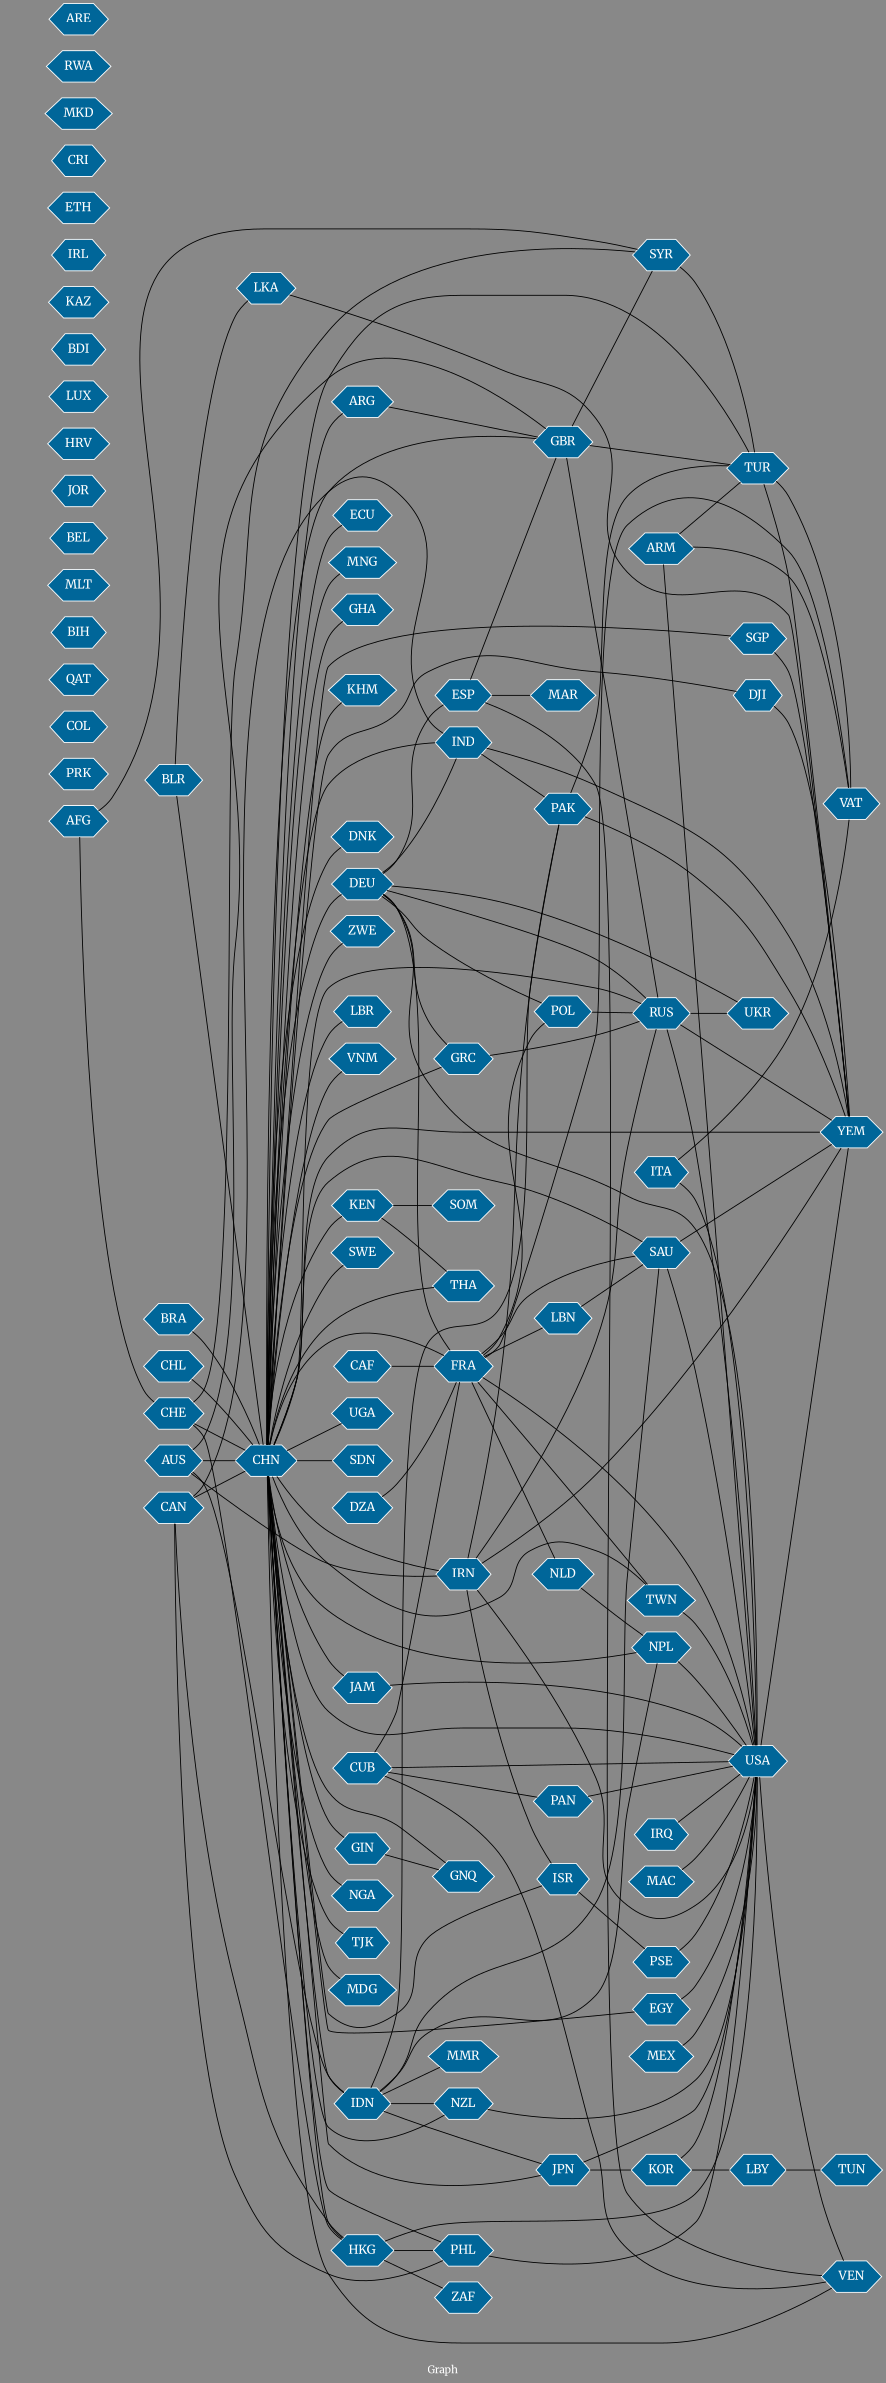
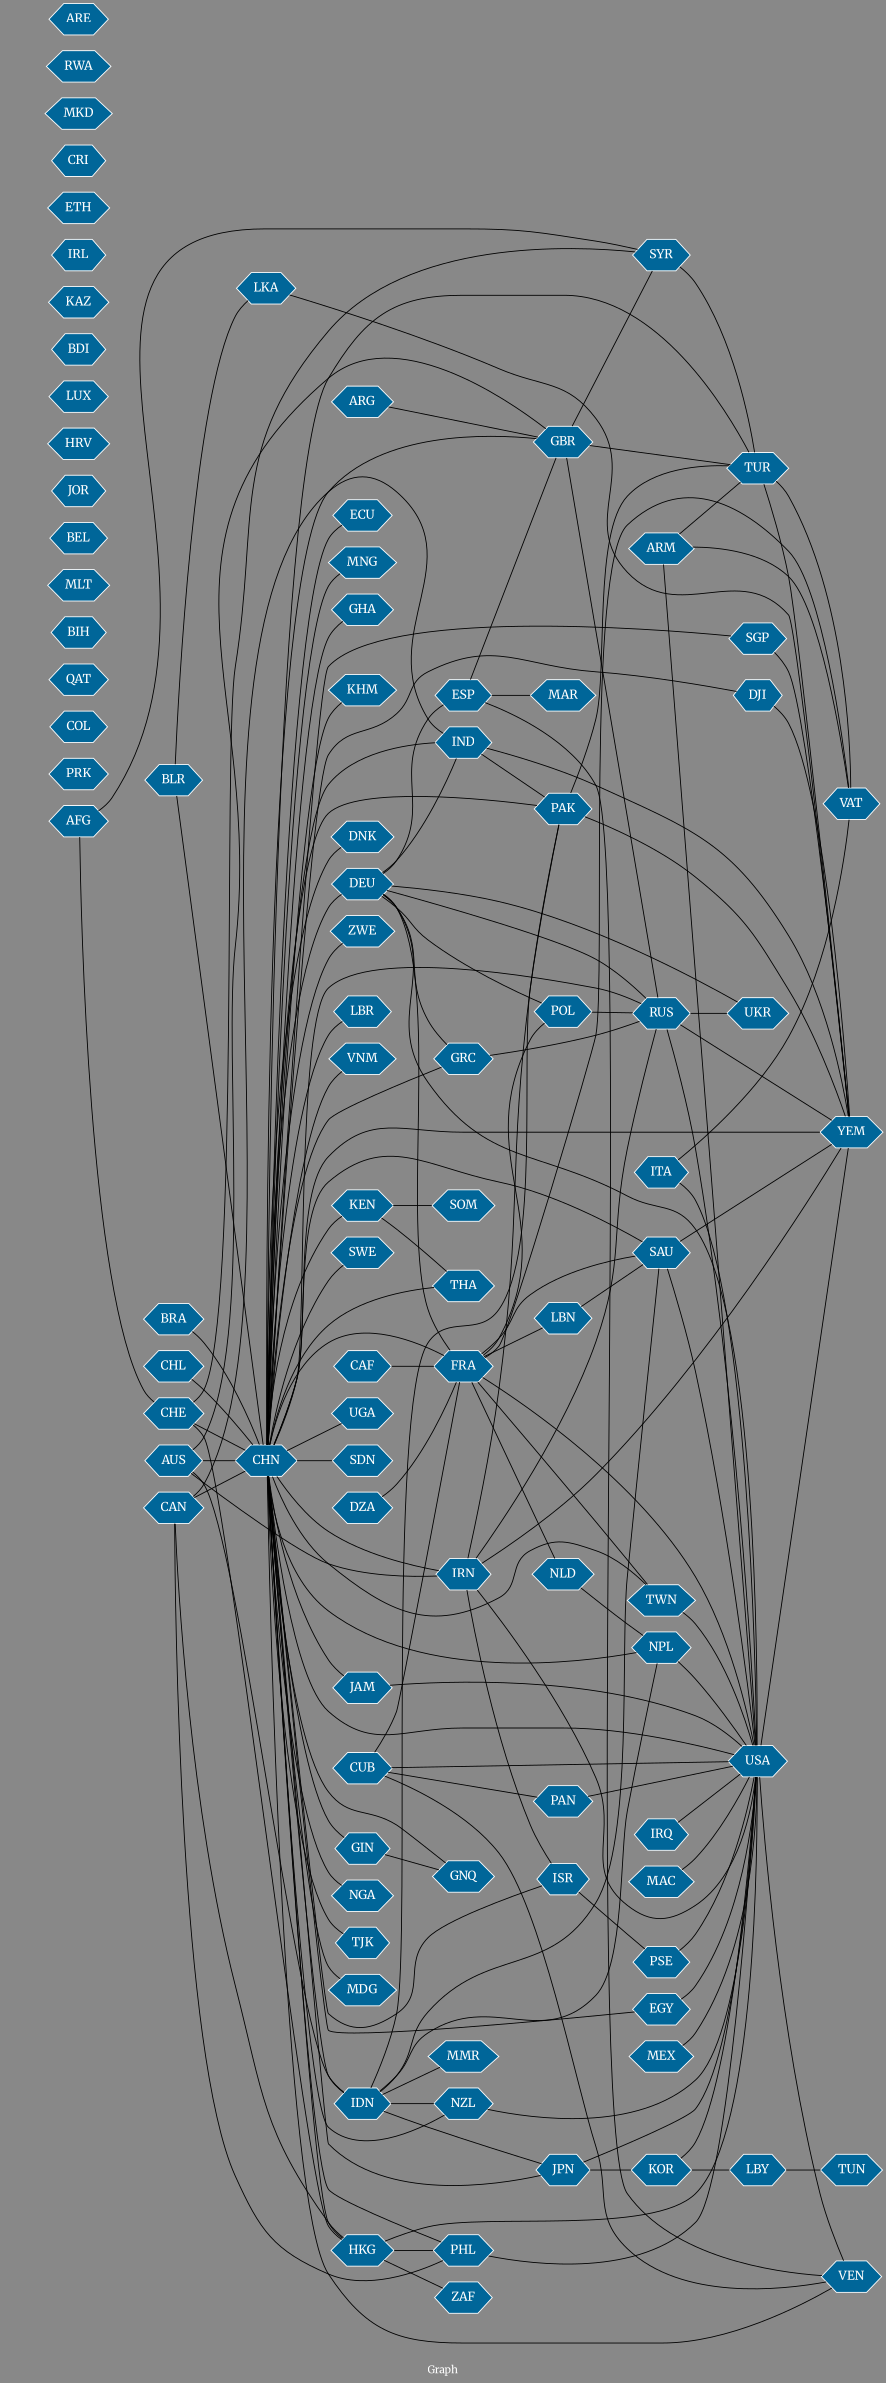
edge "ARG" -- "CHN": now "PAK" -- "CHN"
